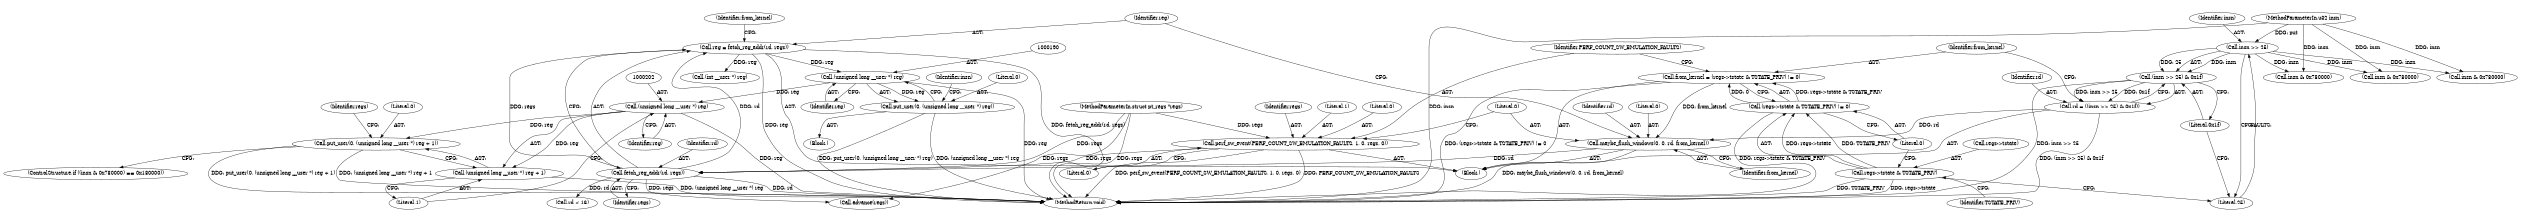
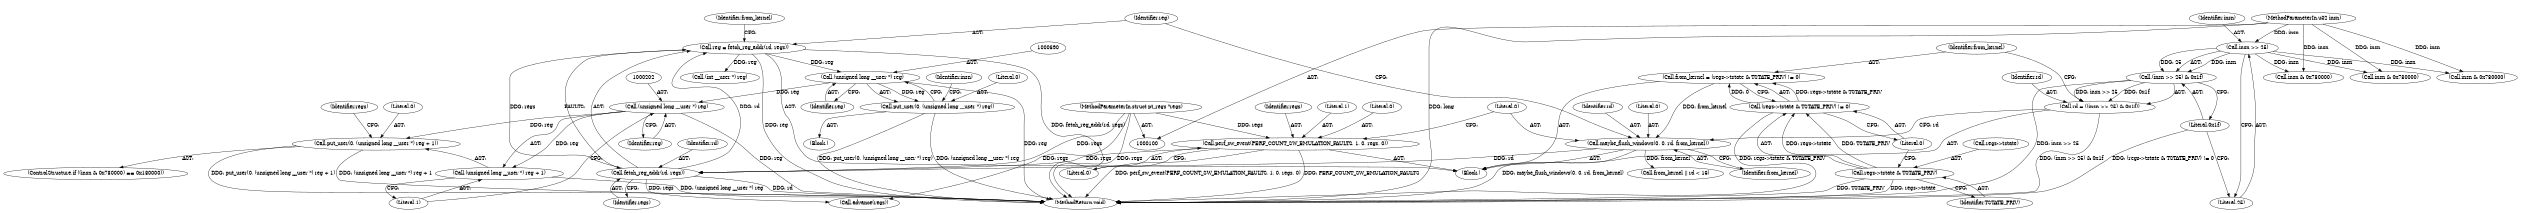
edge "(MethodParameterIn,u32 insn)" -> "(Call,insn >> 25)": label "DDG: put" -> "DDG: insn"
node "1000190": label "1000190" -> "1000690"
node "(Identifier,PERF_COUNT_SW_EMULATION_FAULTS)": removed
edge "(Call,rd = ((insn >> 25) & 0x1f))" -> "(Call,(insn >> 25) & 0x1f)": removed, label "CFG:"
edge "(Call,reg = fetch_reg_addr(rd, regs))" -> "(Call,fetch_reg_addr(rd, regs))": label "CFG: " -> "FAULTS: "
edge "(MethodParameterIn,u32 insn)" -> "(MethodReturn,void)": label "DDG: insn" -> "DDG: long"
edge "(Call,rd = ((insn >> 25) & 0x1f))" -> "(Call,maybe_flush_windows(0, 0, rd, from_kernel))": label "DDG: rd" -> "CFG: rd"
edge "(Literal,25)" -> "(Call,insn >> 25)": label "FAULTS: " -> "AST: "
node "1000100": added
edge "(Call,put_user(0, (unsigned long __user *) reg + 1))" -> "(Call,(unsigned long __user *) reg + 1)": removed, label "CFG:"
edge "(Call,put_user(0, (unsigned long __user *) reg + 1))" -> "(ControlStructure,if ((insn & 0x780000) == 0x180000))": label "CFG: " -> "AST: "
node "(Call,from_kernel || rd < 16)": added
edge "(Call,from_kernel = (regs->tstate & TSTATE_PRIV) != 0)" -> "(MethodReturn,void)": now "(Literal,0x1f)" -> "(MethodReturn,void)"
edge "(Identifier,TSTATE_PRIV)" -> "(Call,regs->tstate & TSTATE_PRIV)": label "CFG: " -> "AST: "
edge "(Call,regs->tstate & TSTATE_PRIV)" -> "(Literal,25)": now "(Call,regs->tstate & TSTATE_PRIV)" -> "(Identifier,TSTATE_PRIV)"
node "(Call,rd < 16)": removed
